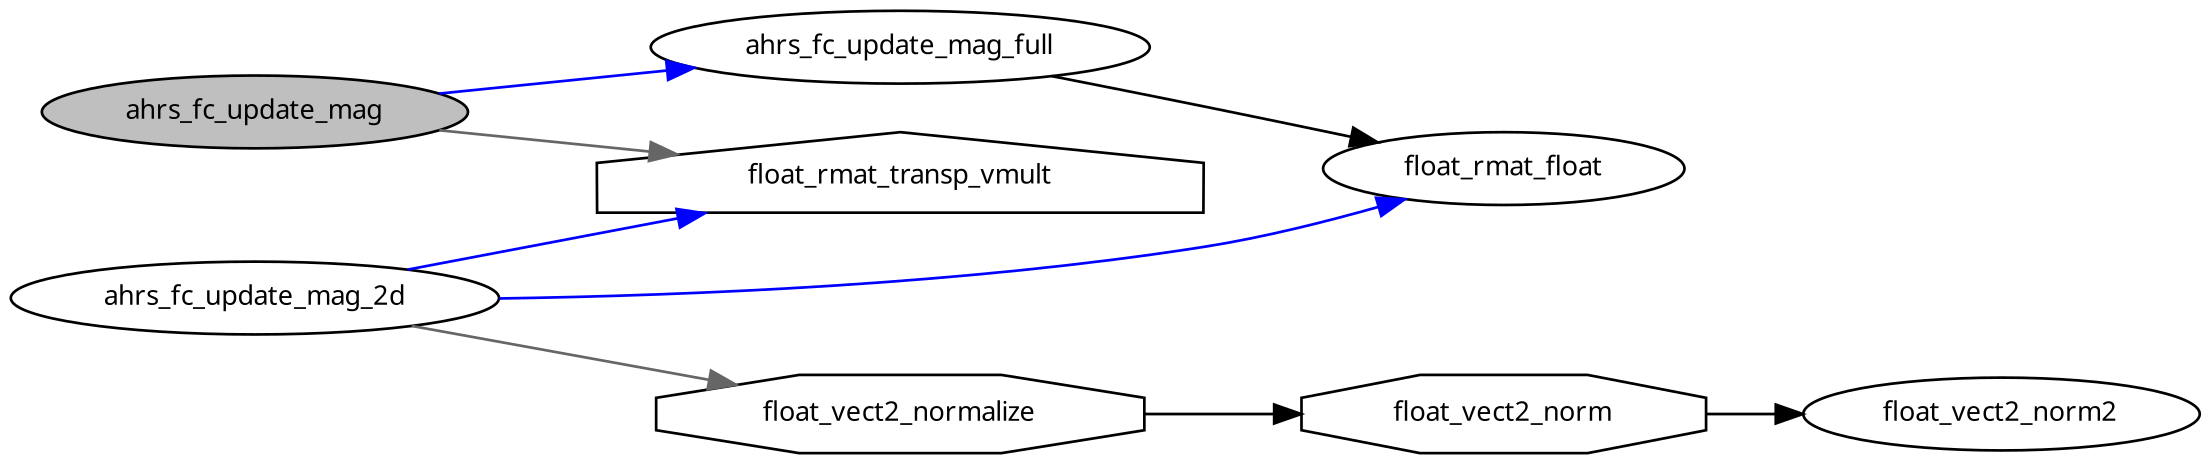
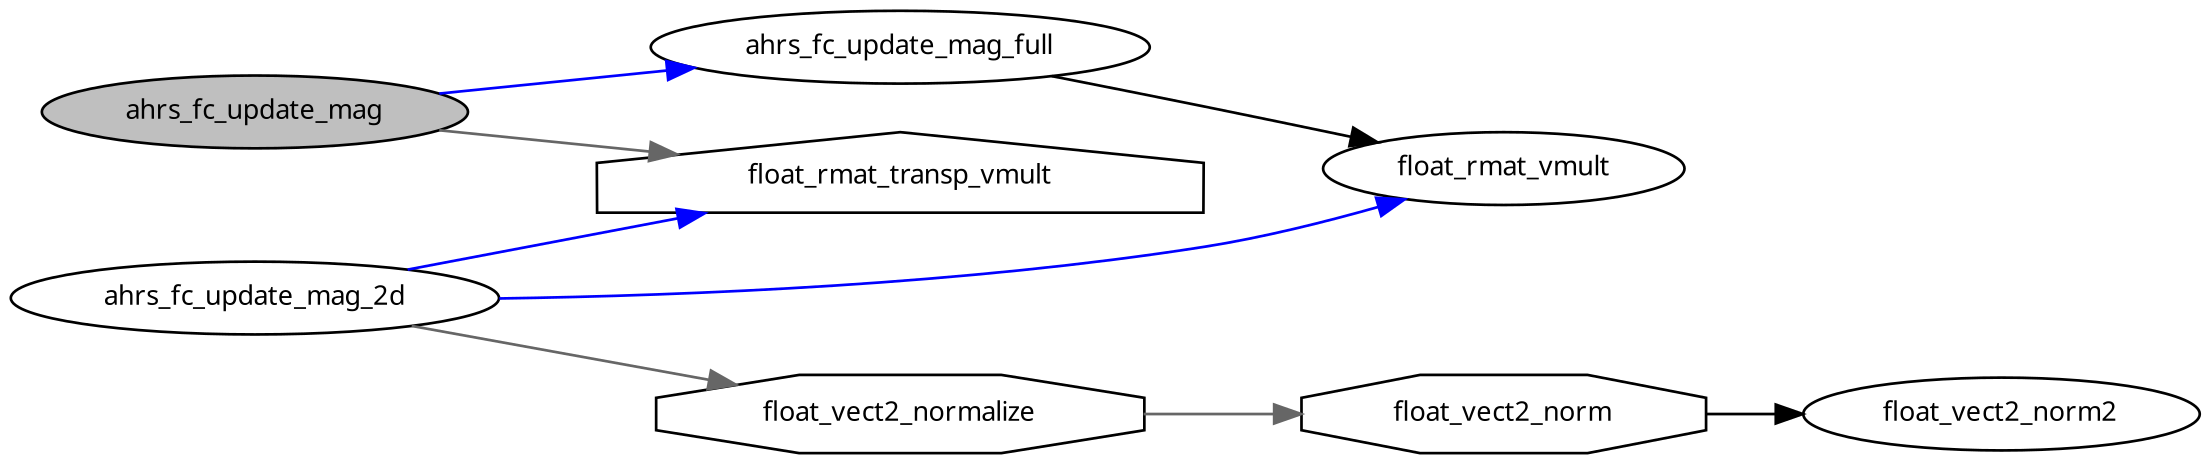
node "float_rmat_float": label "float_rmat_float" -> "float_rmat_vmult"
edge "float_vect2_normalize" -> "float_vect2_norm": color black -> gray40
